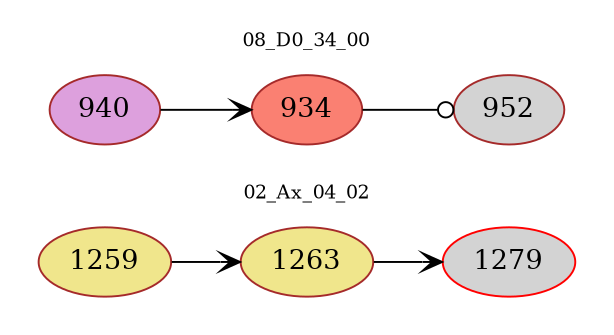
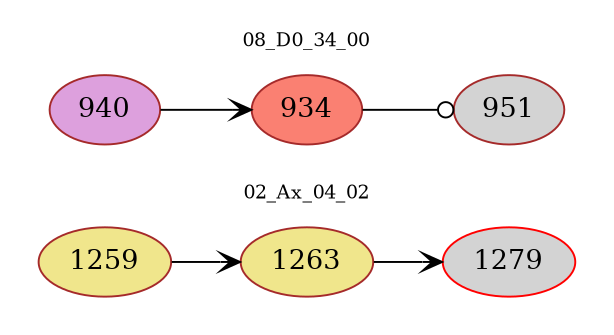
node "952": label "952" -> "951"
